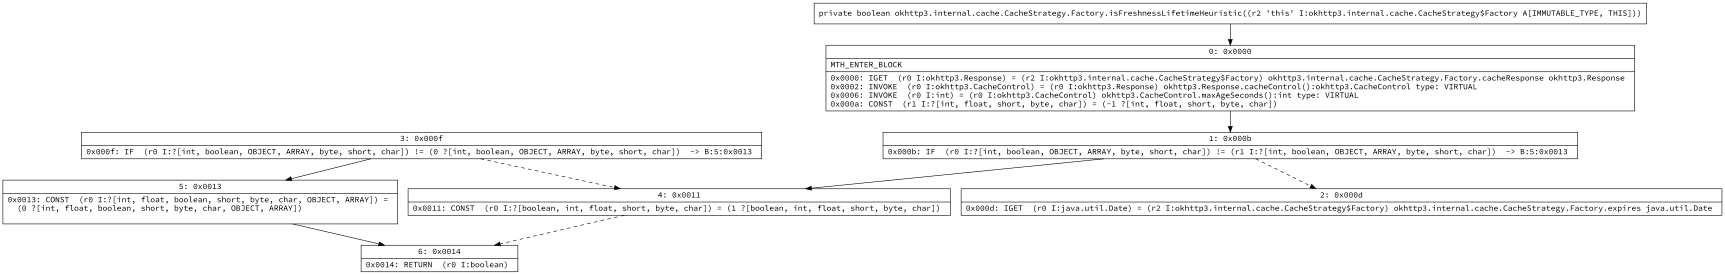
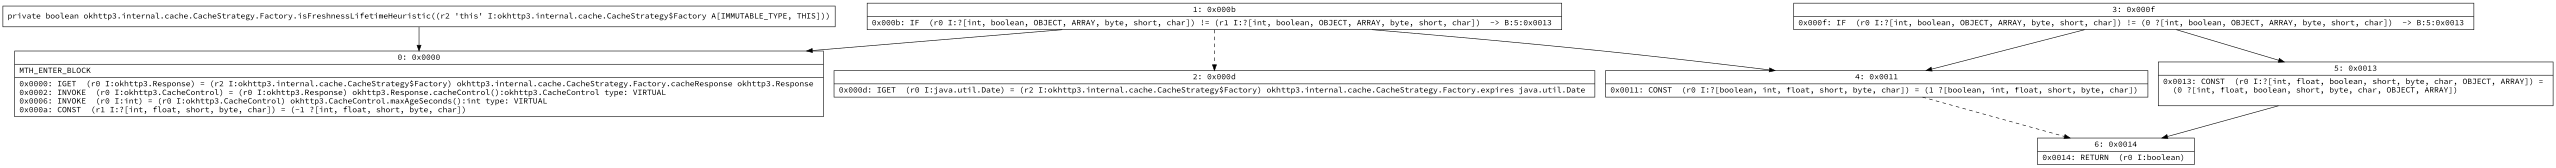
edge "0: 0x0000" -> "1: 0x000b": reversed
edge "3: 0x000f" -> "4: 0x0011": style dashed -> solid
